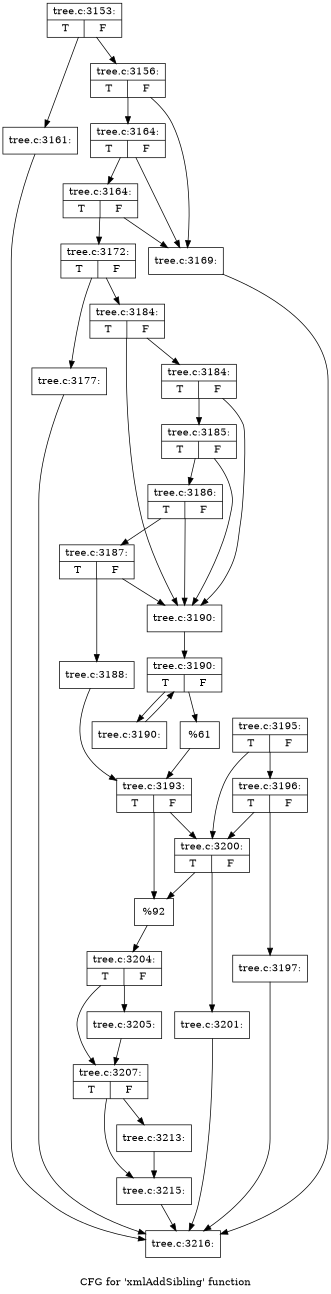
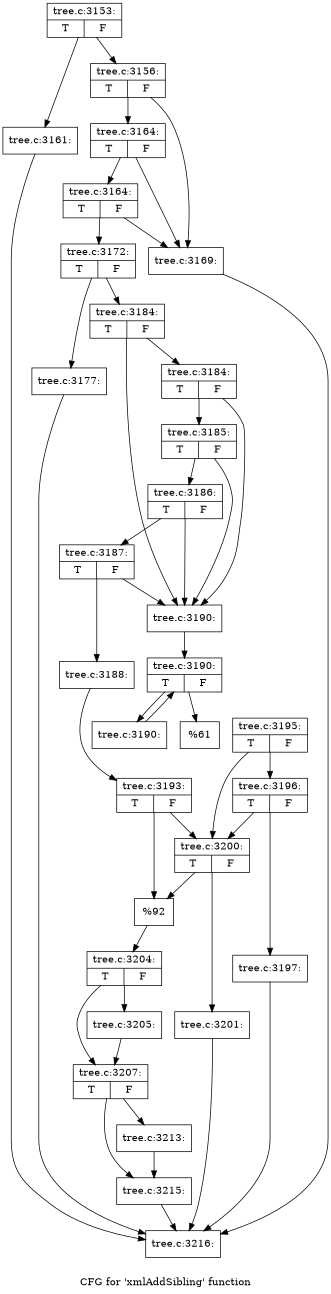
edge "%61" -> "tree.c:3193:": removed
